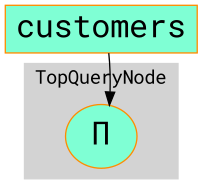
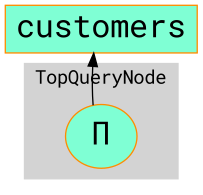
edge "customers" -> "Π": reversed
